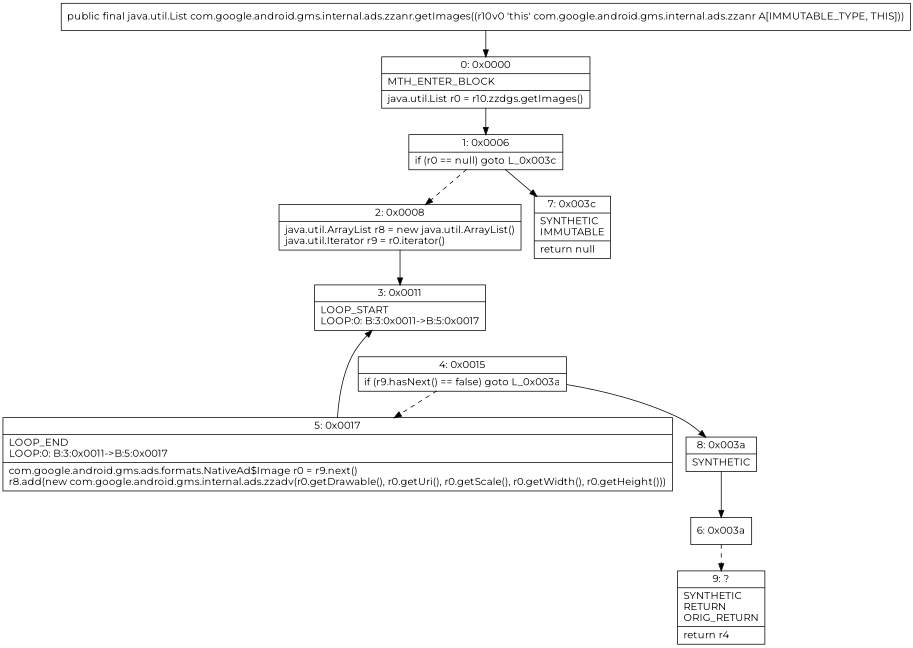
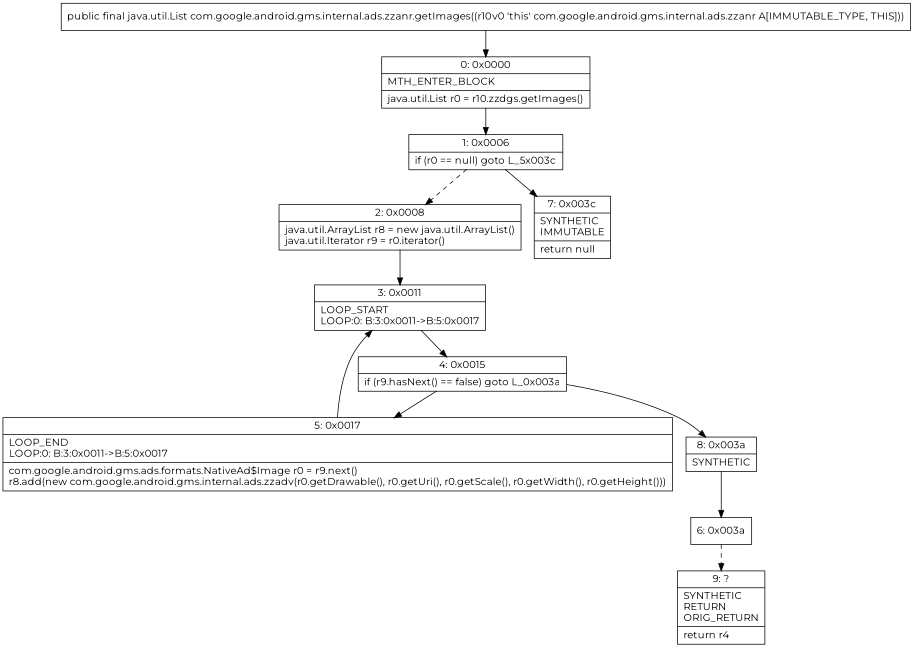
node "1: 0x0006": text "if (r0 == null) goto L_0x003c" -> "if (r0 == null) goto L_5x003c"
edge "3: 0x0011" -> "4: 0x0015": added
edge "4: 0x0015" -> "5: 0x0017": style dashed -> solid
